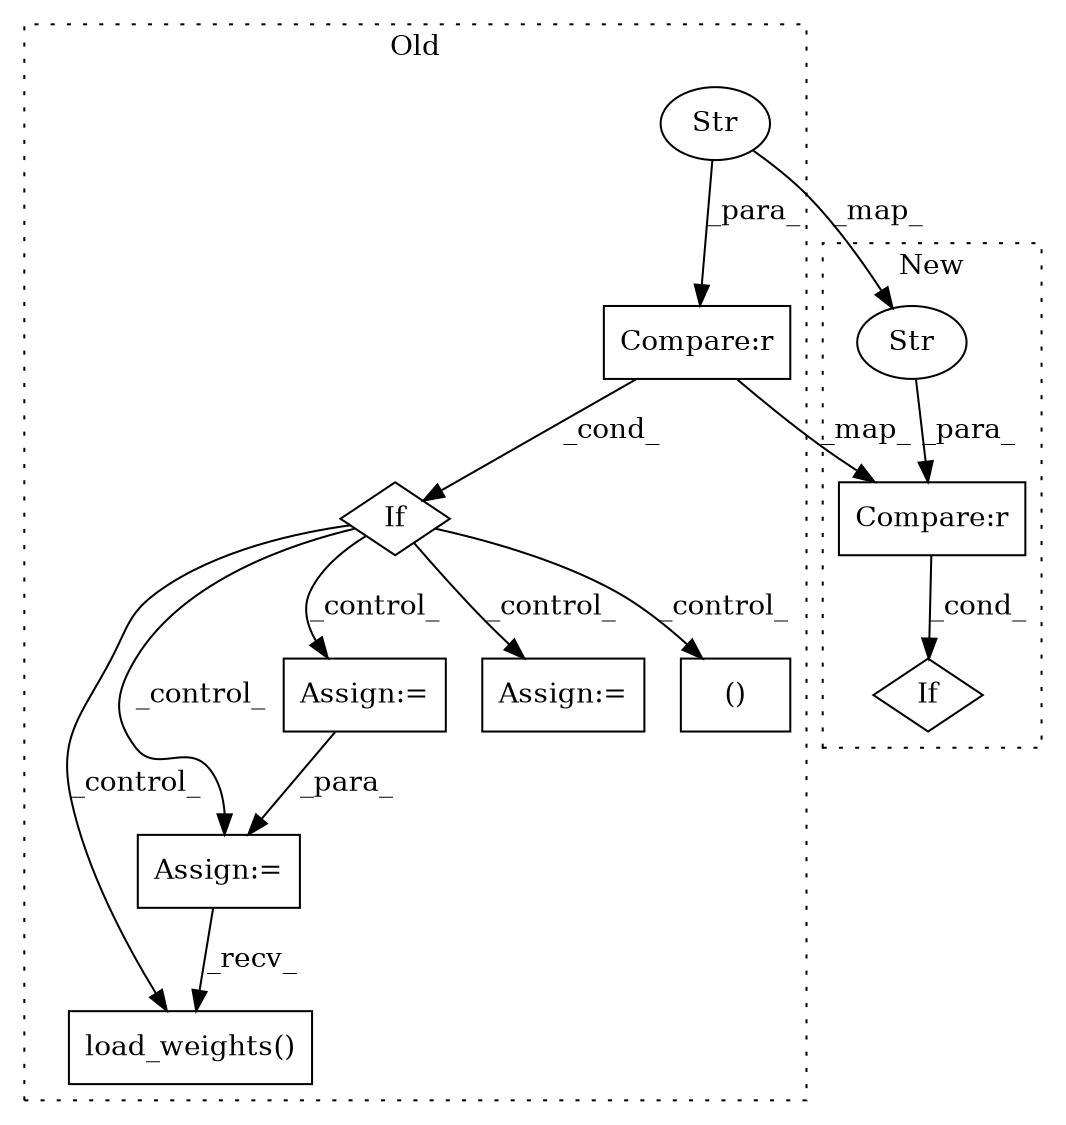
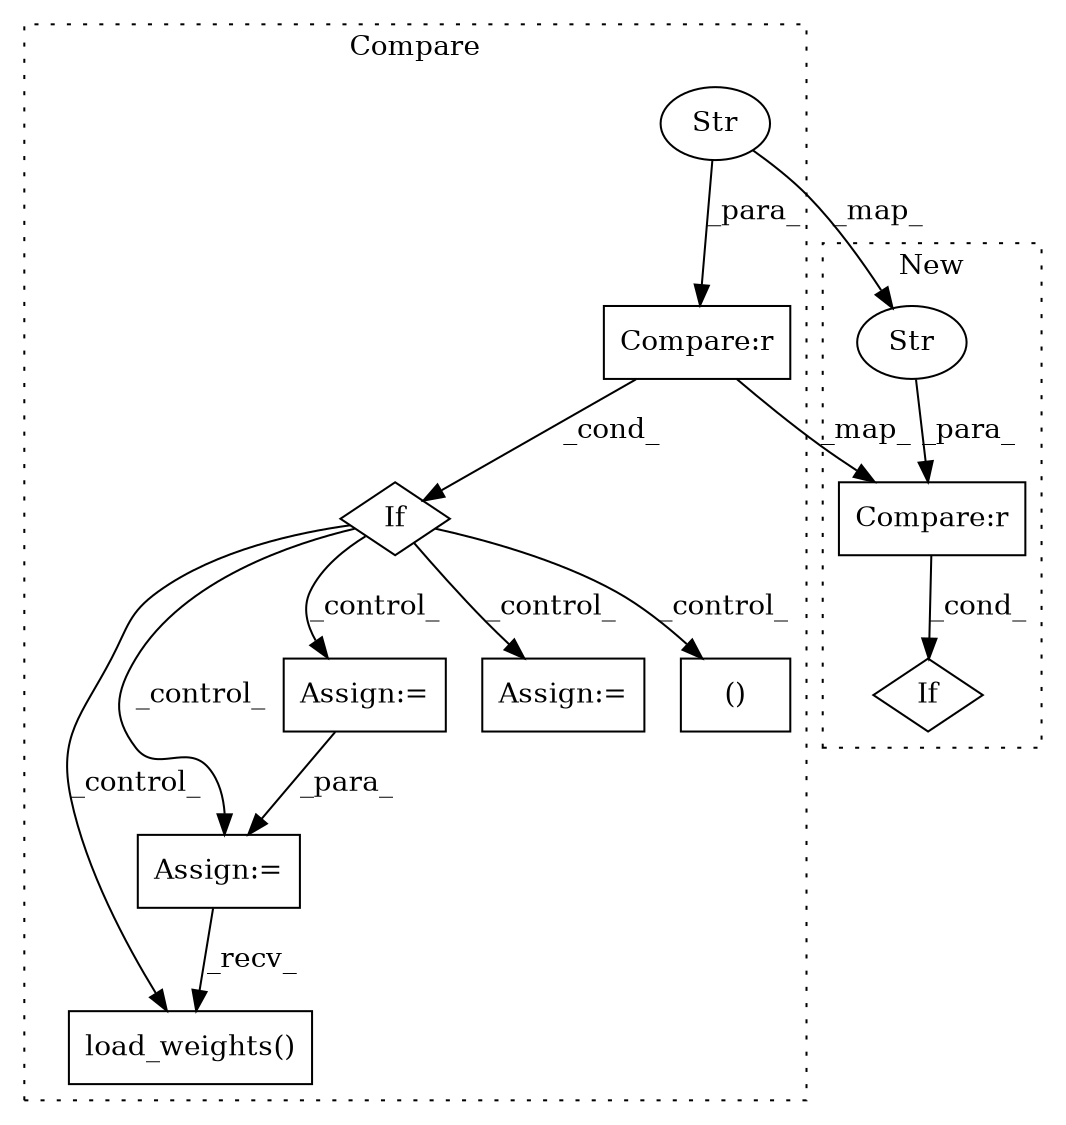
cluster "Old": label "Old" -> "Compare"
